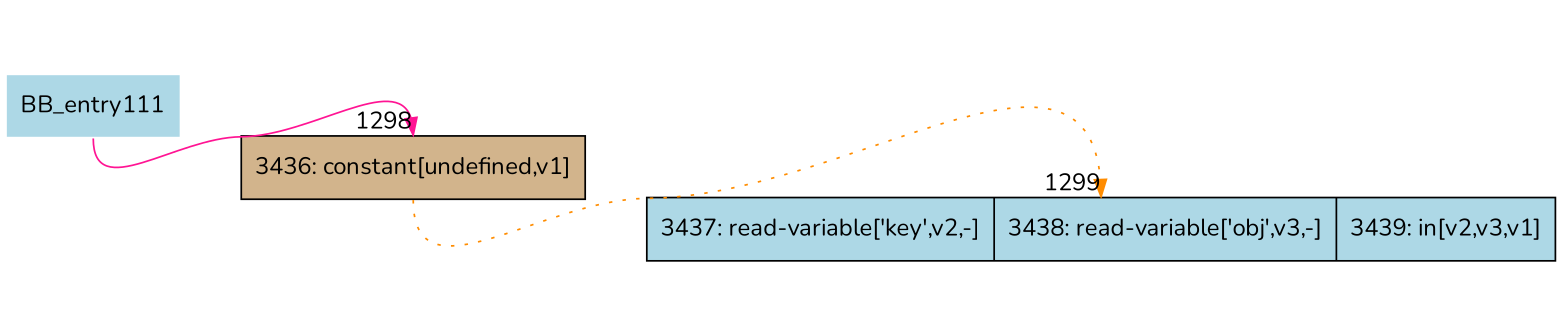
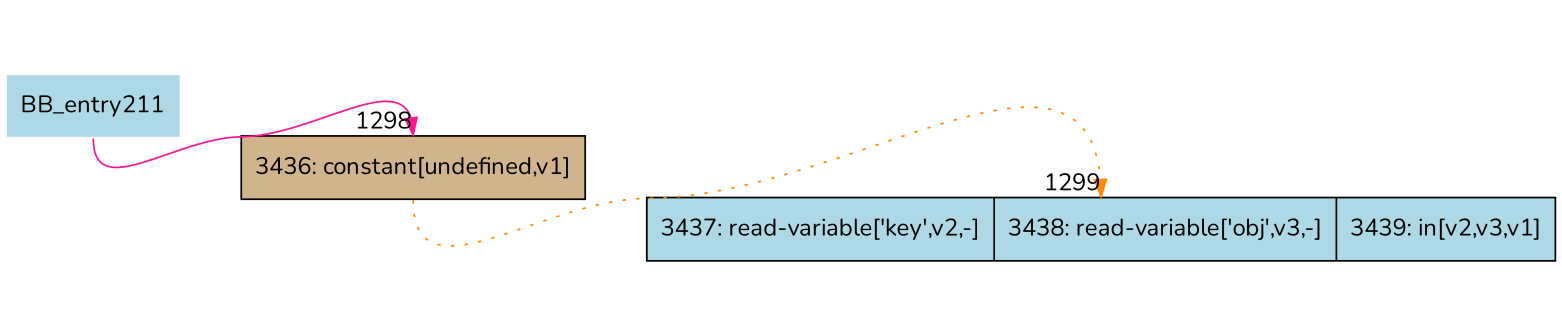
node "BB_entry111": label "BB_entry111" -> "BB_entry211"
